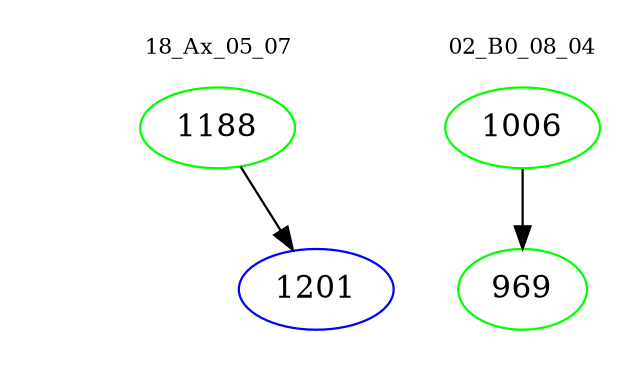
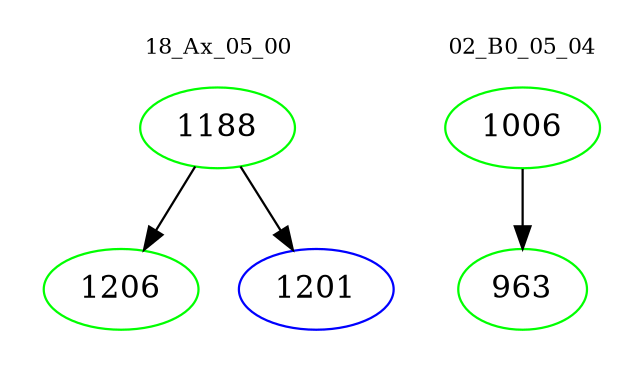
cluster "18_Ax_05_07": label "18_Ax_05_07" -> "18_Ax_05_00"
cluster "02_B0_08_04": label "02_B0_08_04" -> "02_B0_05_04"
node "1206": added
node "969": label "969" -> "963"
